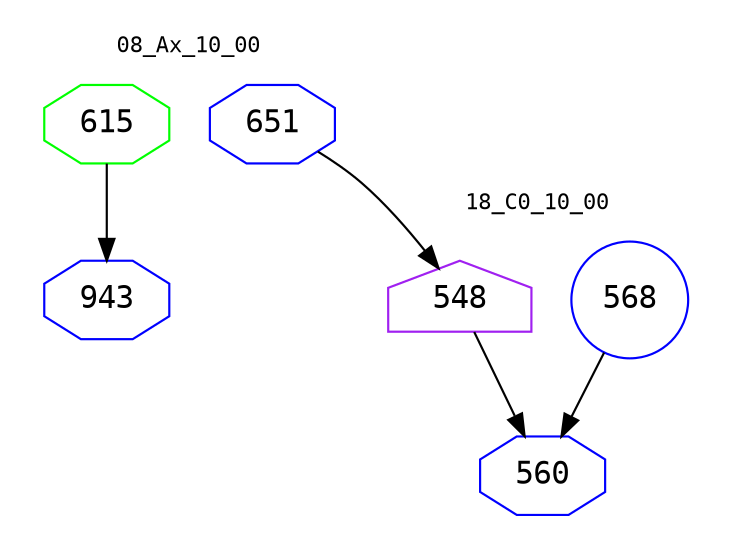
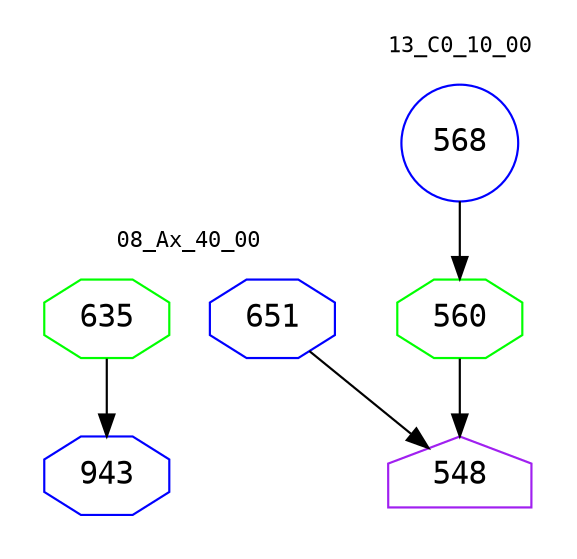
cluster "08_Ax_10_00": label "08_Ax_10_00" -> "08_Ax_40_00"
node "615": label "615" -> "635"
cluster "18_C0_10_00": label "18_C0_10_00" -> "13_C0_10_00"
edge "548" -> "560": reversed
node "560": color blue -> green
